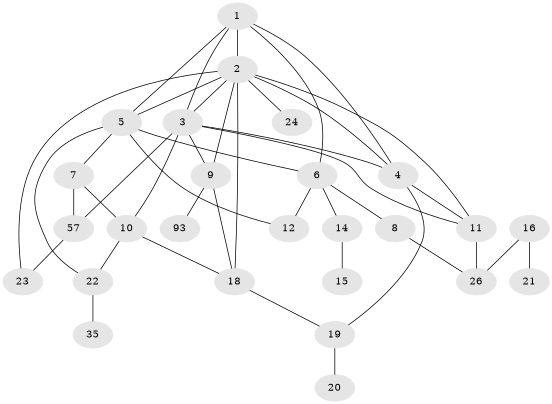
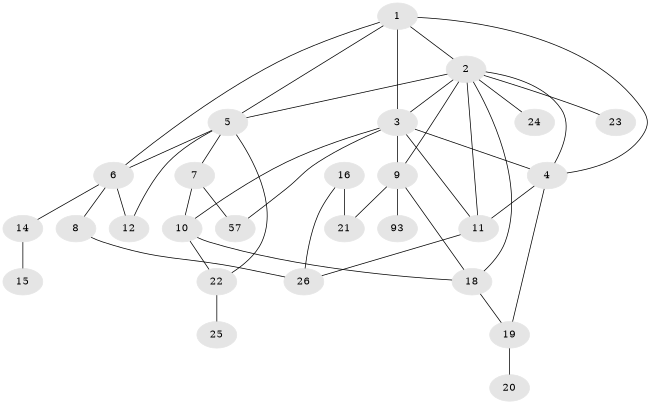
edge "9" -- "21": added
edge "57" -- "23": removed
node "35": label "35" -> "25"
